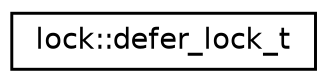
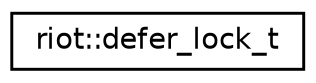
node "lock::defer_lock_t": label "lock::defer_lock_t" -> "riot::defer_lock_t"
